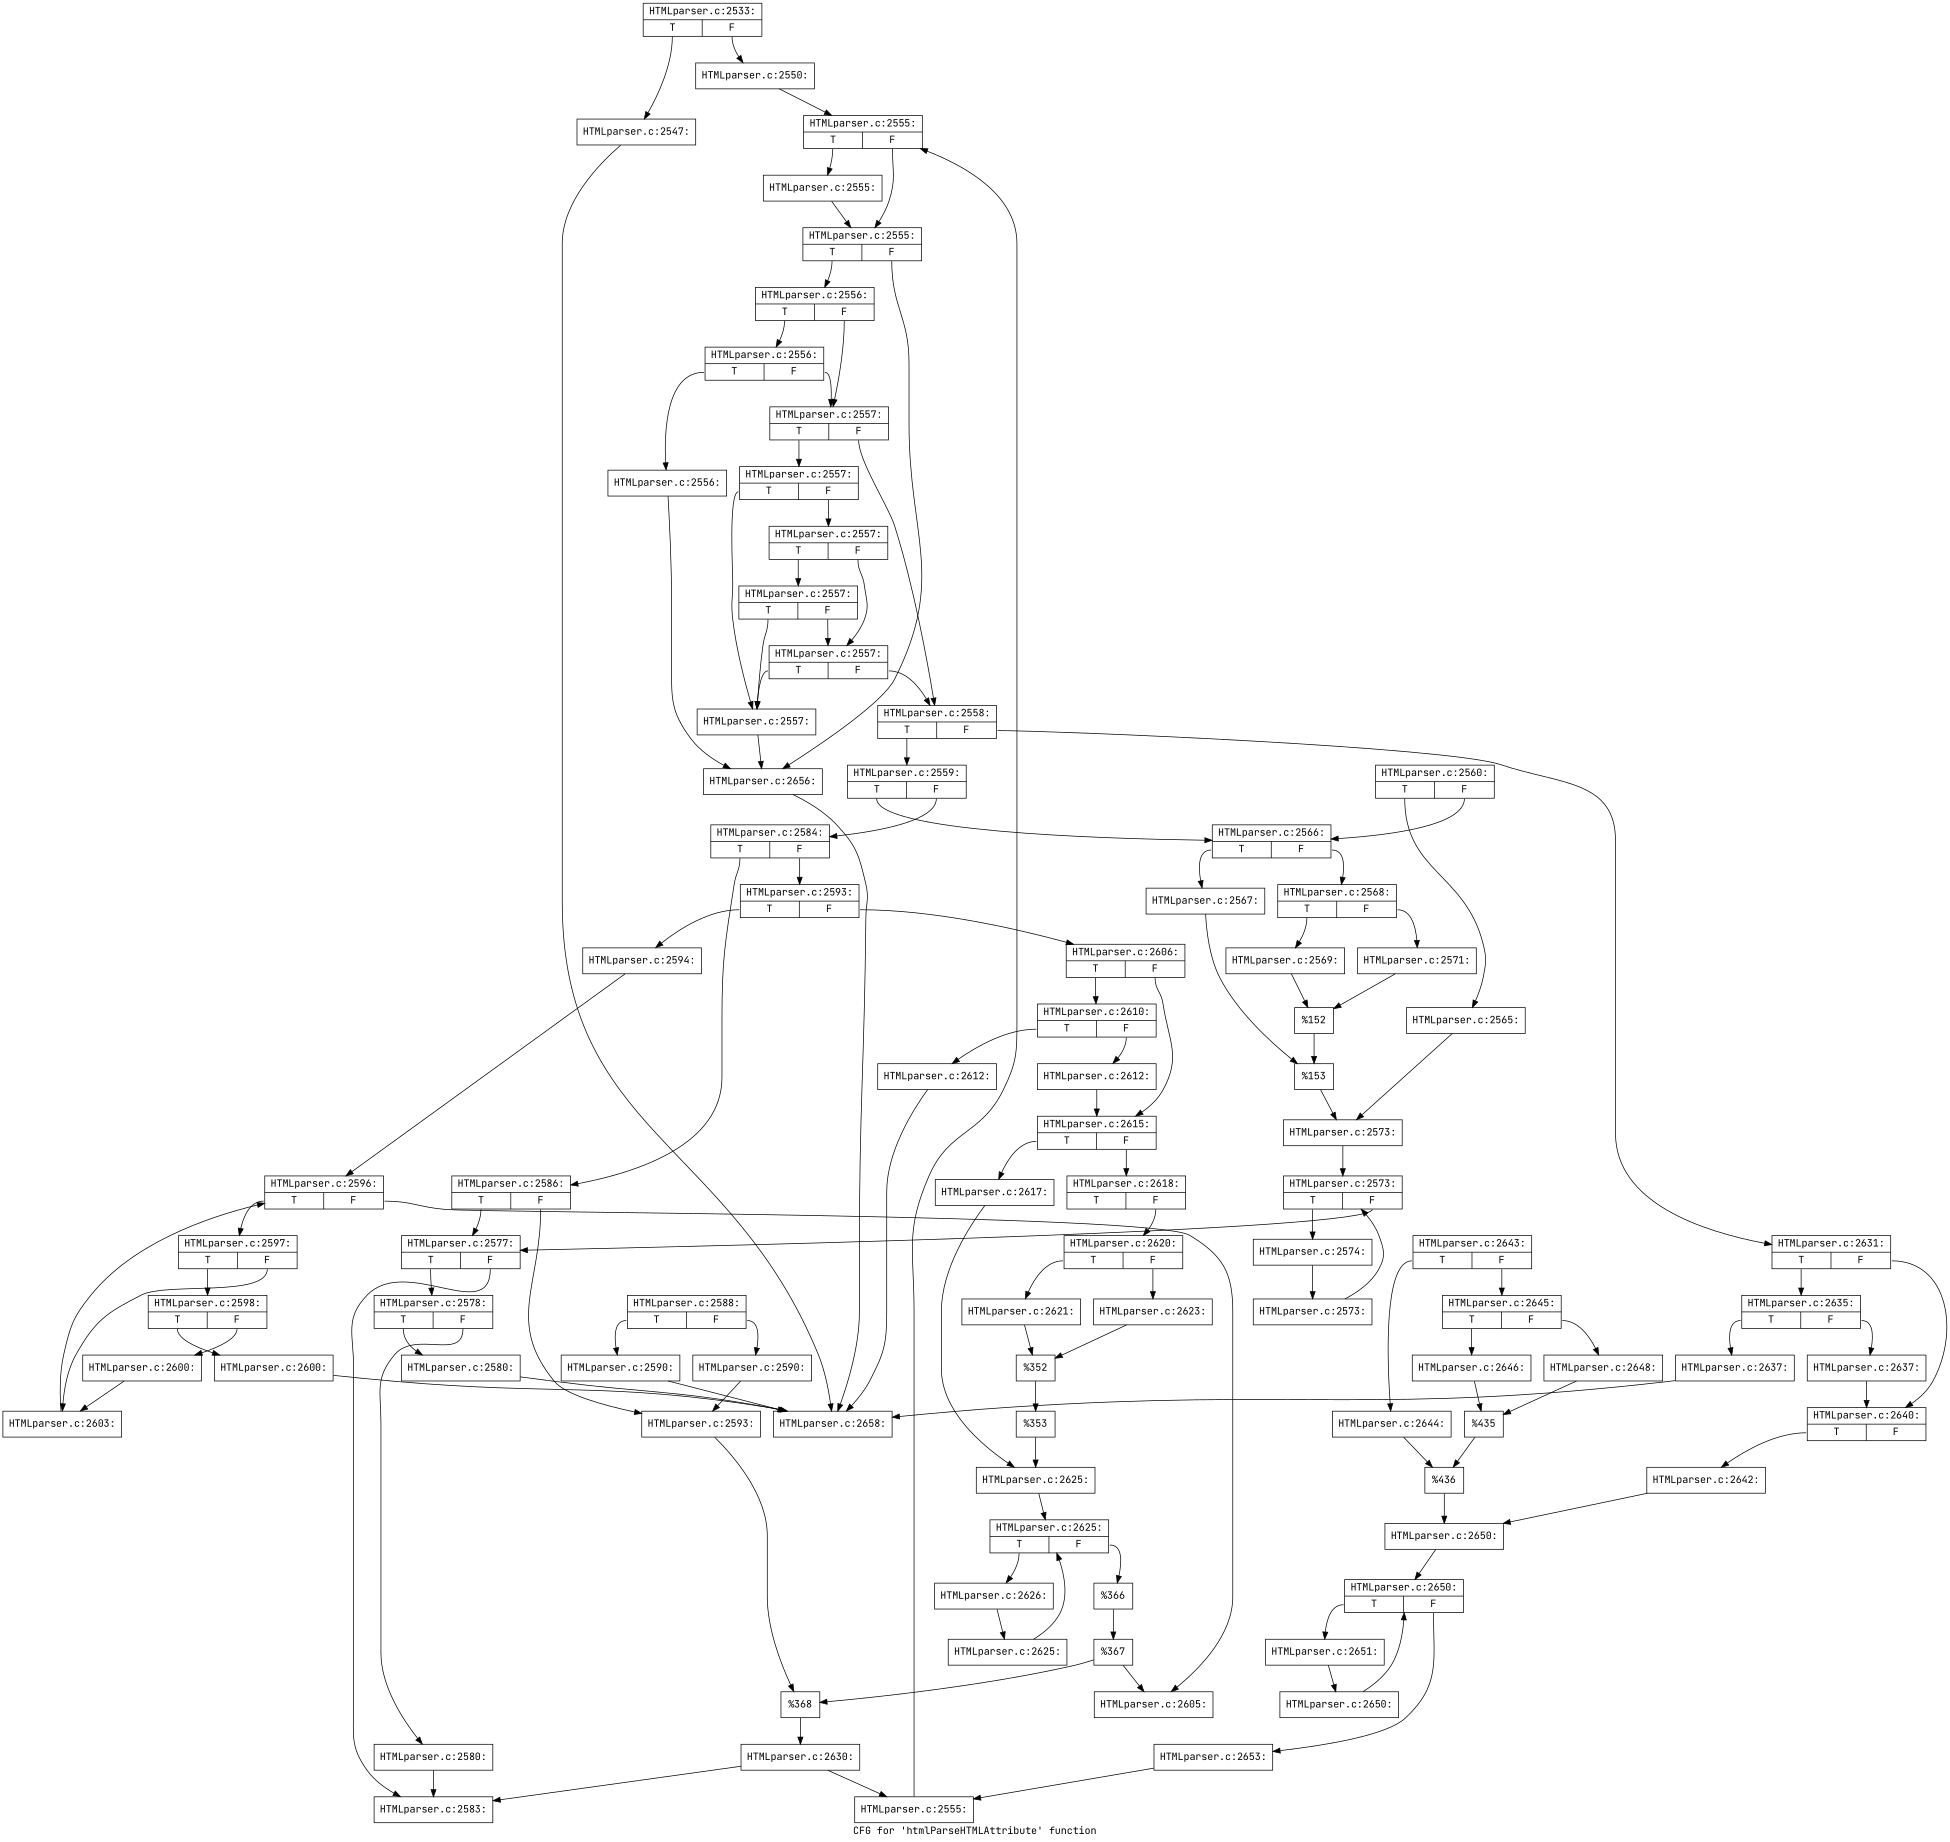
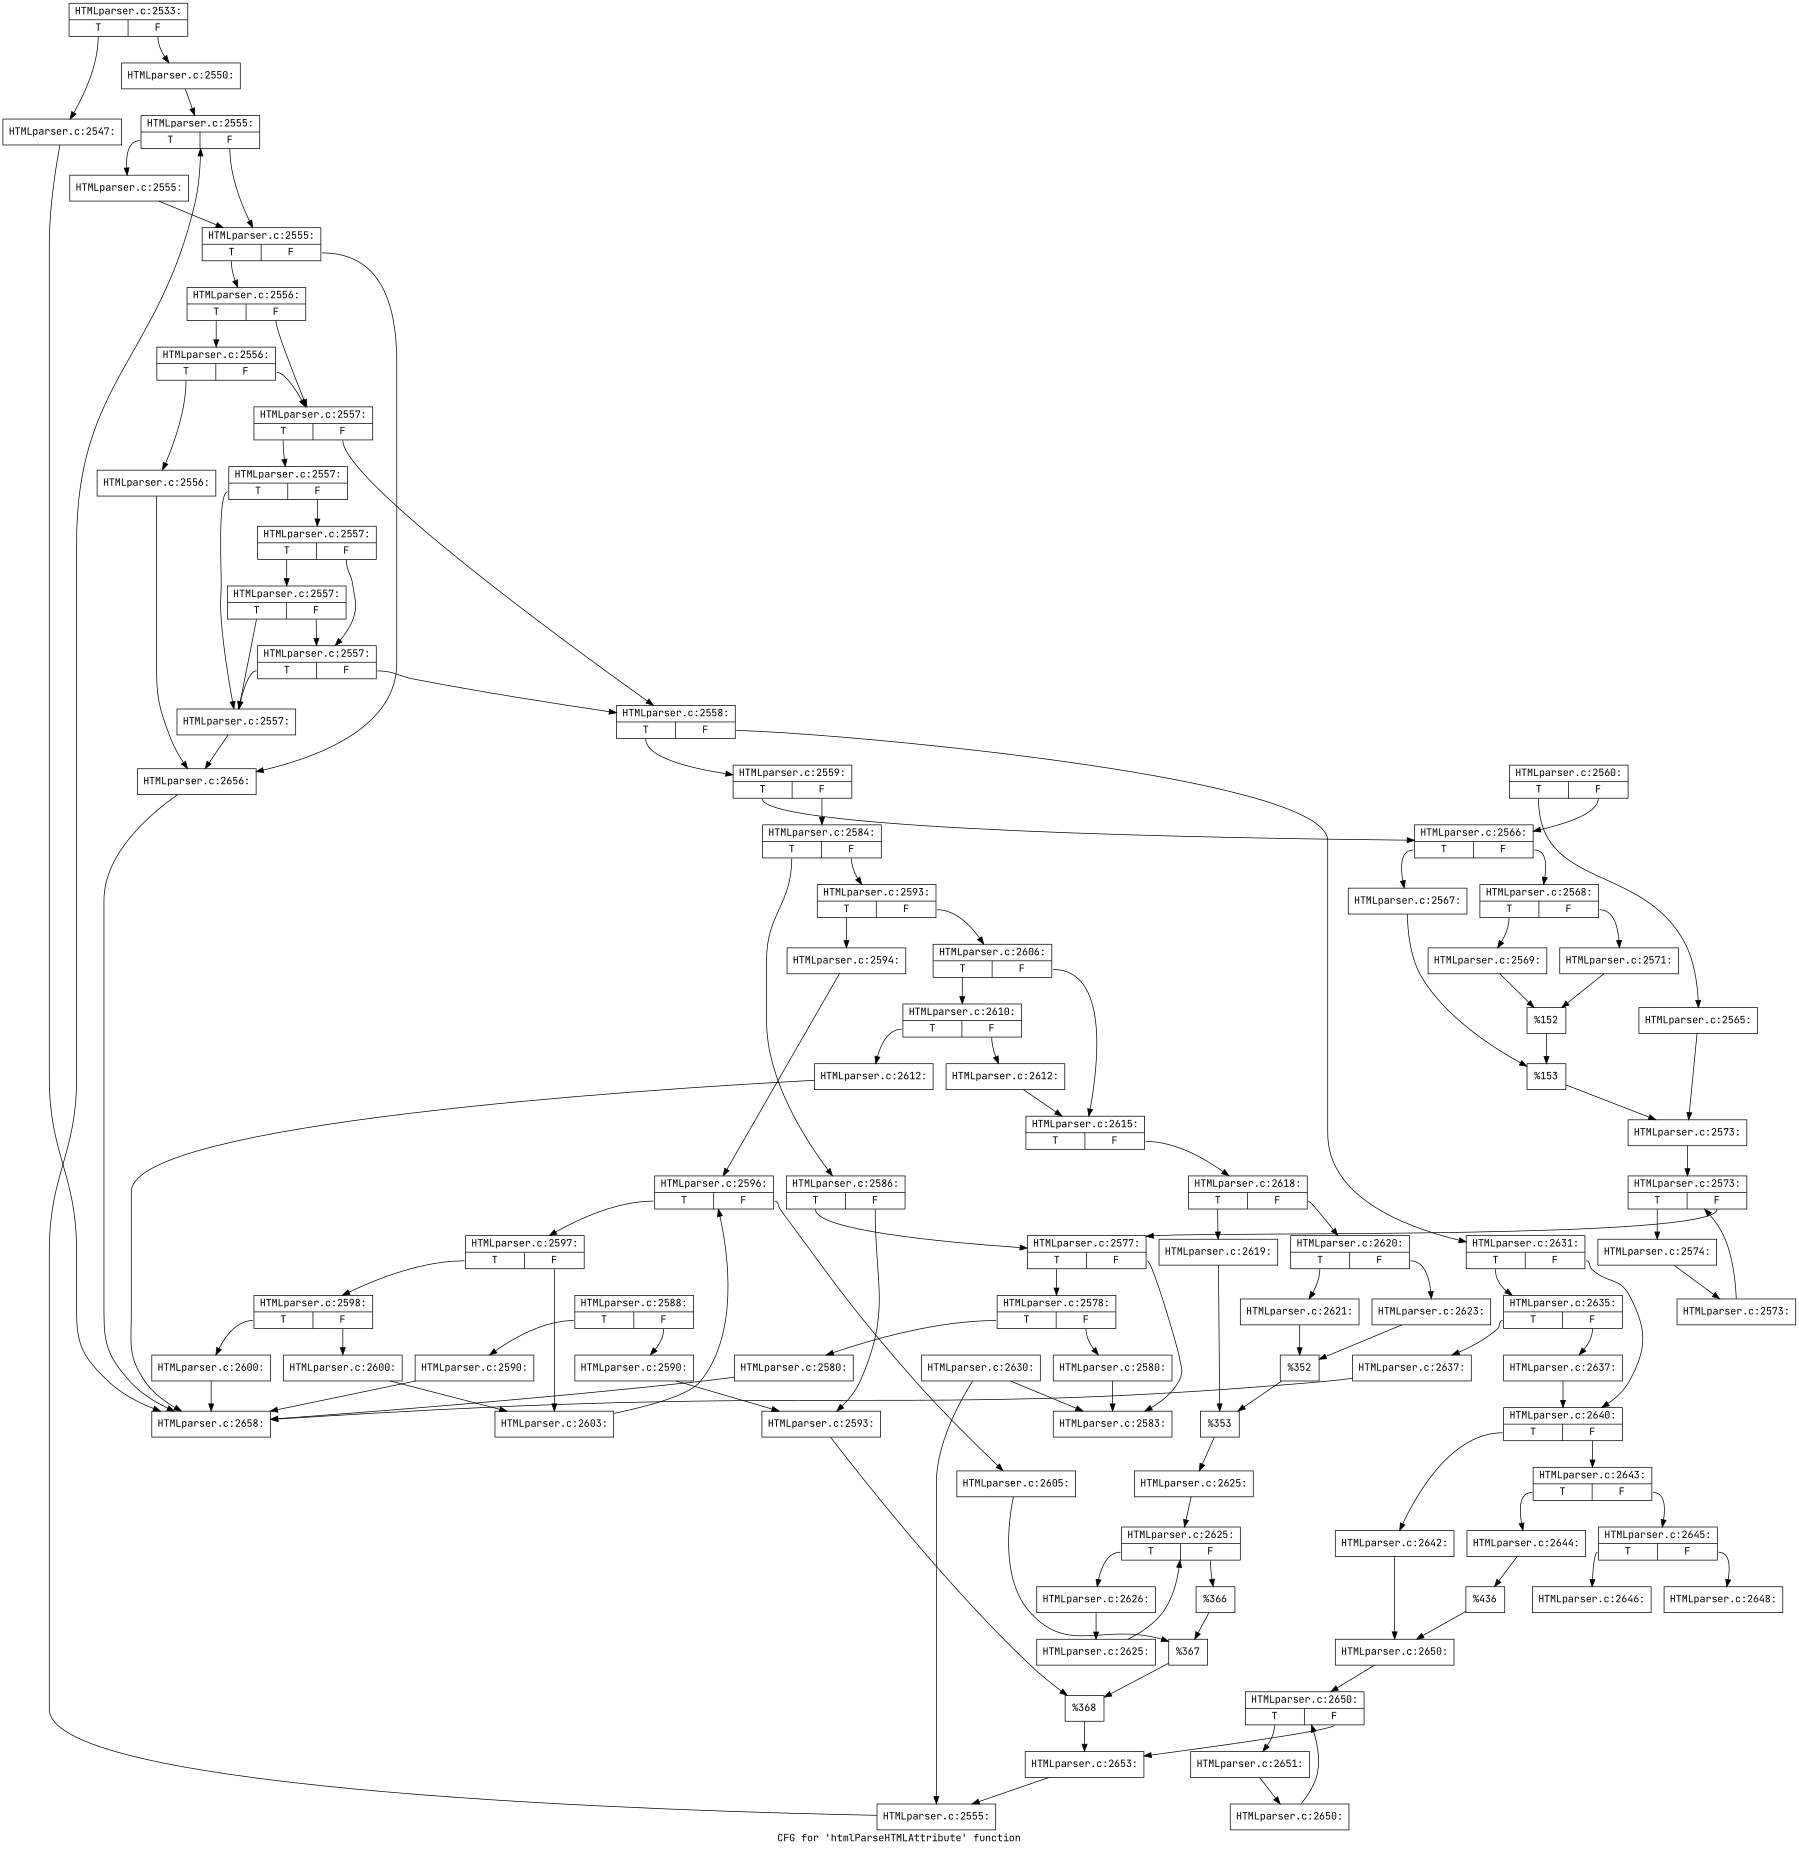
node "HTMLparser.c:2617:": removed
node "HTMLparser.c:2619:": added
node "%435": removed
edge "HTMLparser.c:2640:" -> "HTMLparser.c:2643:": added
edge "%367" -> "HTMLparser.c:2605:": reversed
edge "%368" -> "HTMLparser.c:2630:": now "%368" -> "HTMLparser.c:2653:"
